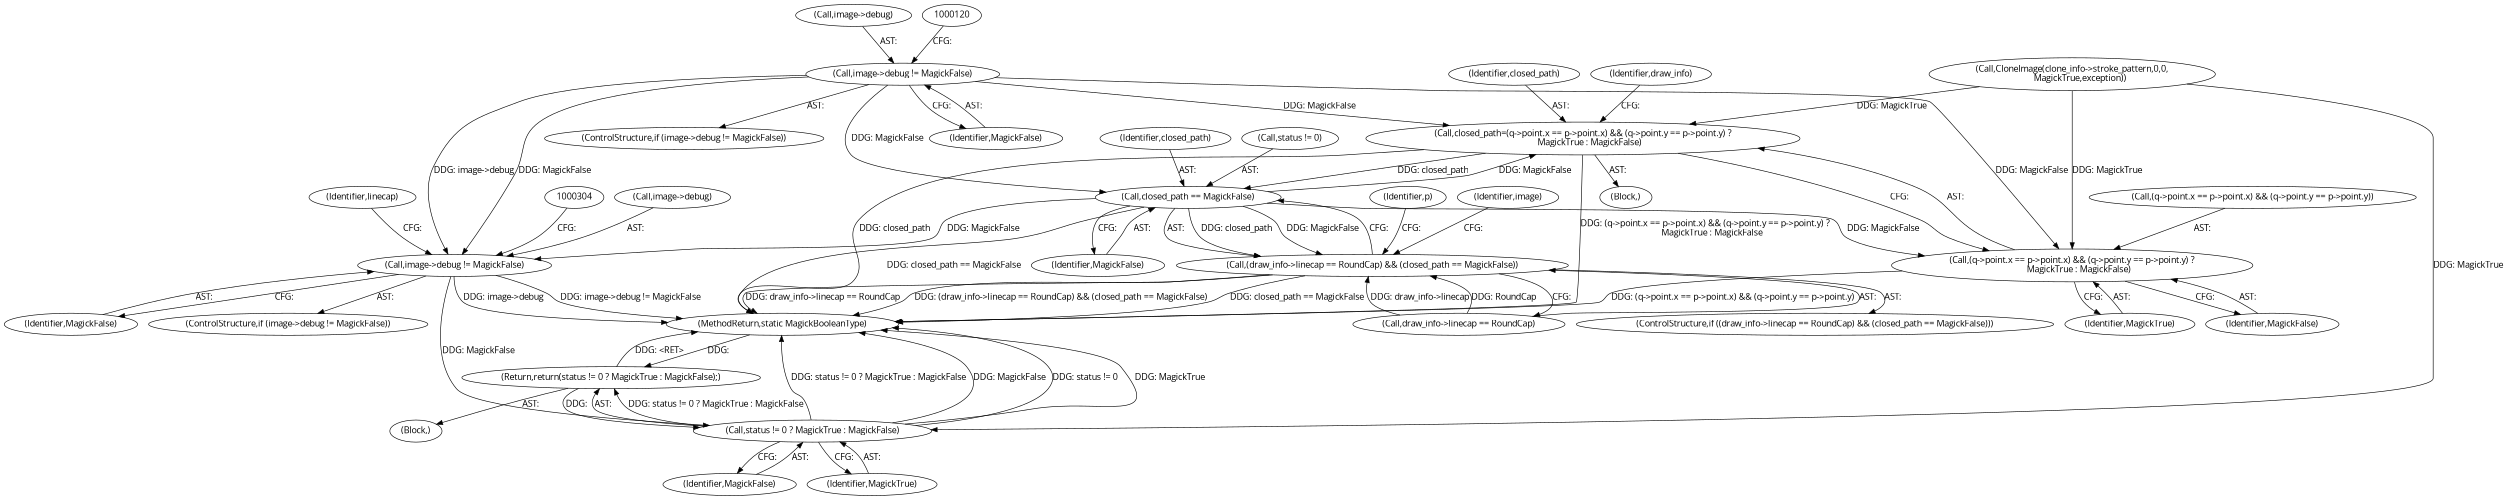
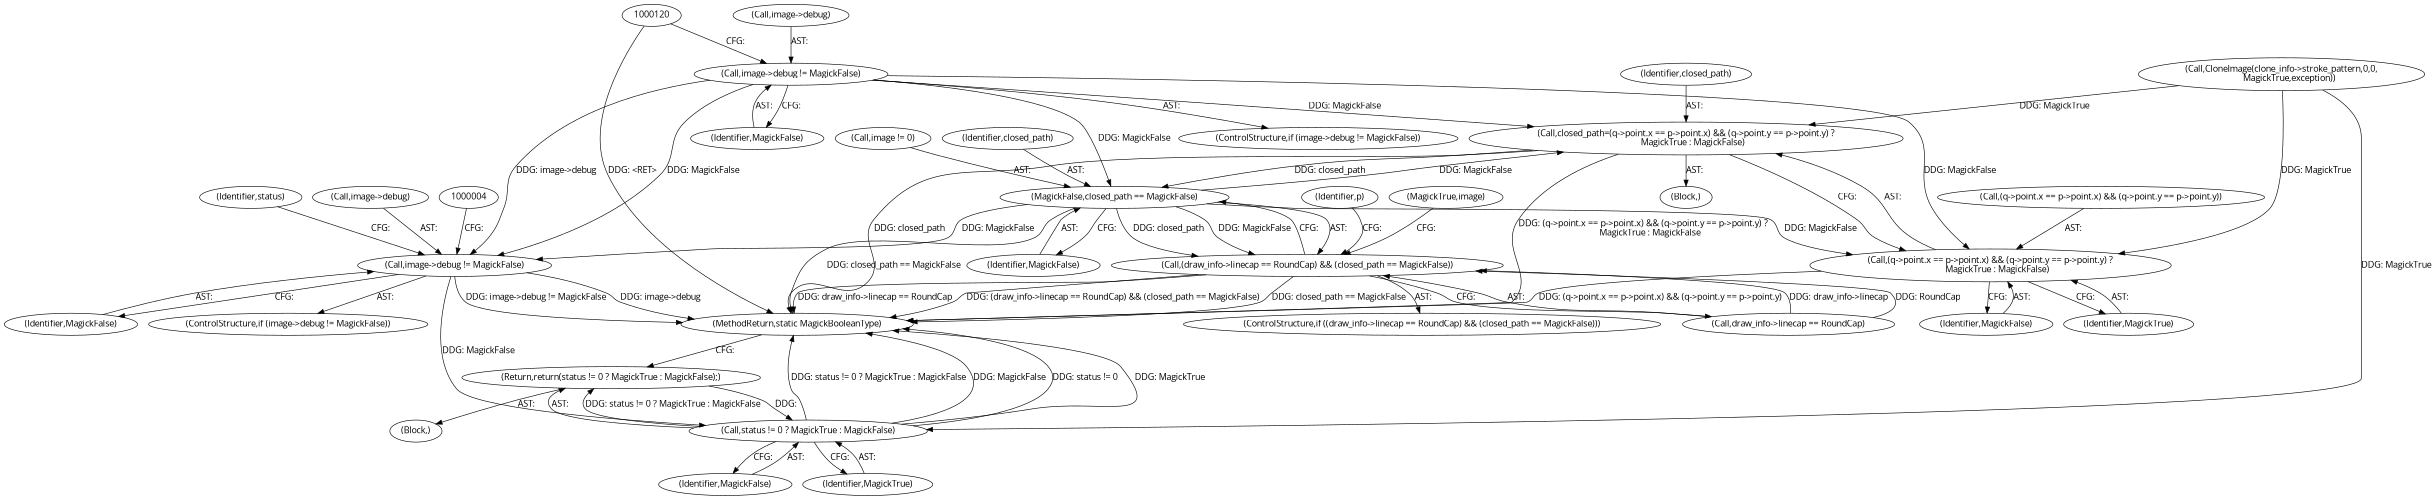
node "(Identifier,draw_info)": removed
node "(Call,status != 0)": label "(Call,status != 0)" -> "(Call,image != 0)"
node "(Identifier,linecap)": label "(Identifier,linecap)" -> "(Identifier,status)"
node "1000304": label "1000304" -> "1000004"
node "(Call,closed_path == MagickFalse)": label "(Call,closed_path == MagickFalse)" -> "(MagickFalse,closed_path == MagickFalse)"
node "(Identifier,image)": label "(Identifier,image)" -> "(MagickTrue,image)"
edge "(Return,return(status != 0 ? MagickTrue : MagickFalse);)" -> "(MethodReturn,static MagickBooleanType)": now "1000120" -> "(MethodReturn,static MagickBooleanType)"
edge "(MethodReturn,static MagickBooleanType)" -> "(Return,return(status != 0 ? MagickTrue : MagickFalse);)": label "DDG: " -> "CFG: "
